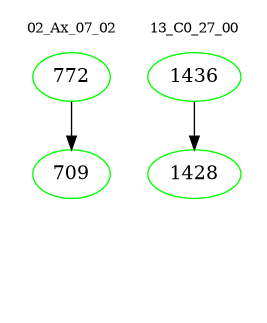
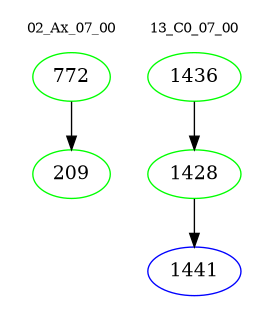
cluster "02_Ax_07_02": label "02_Ax_07_02" -> "02_Ax_07_00"
cluster "13_C0_27_00": label "13_C0_27_00" -> "13_C0_07_00"
node "709": label "709" -> "209"
node "1441": added
